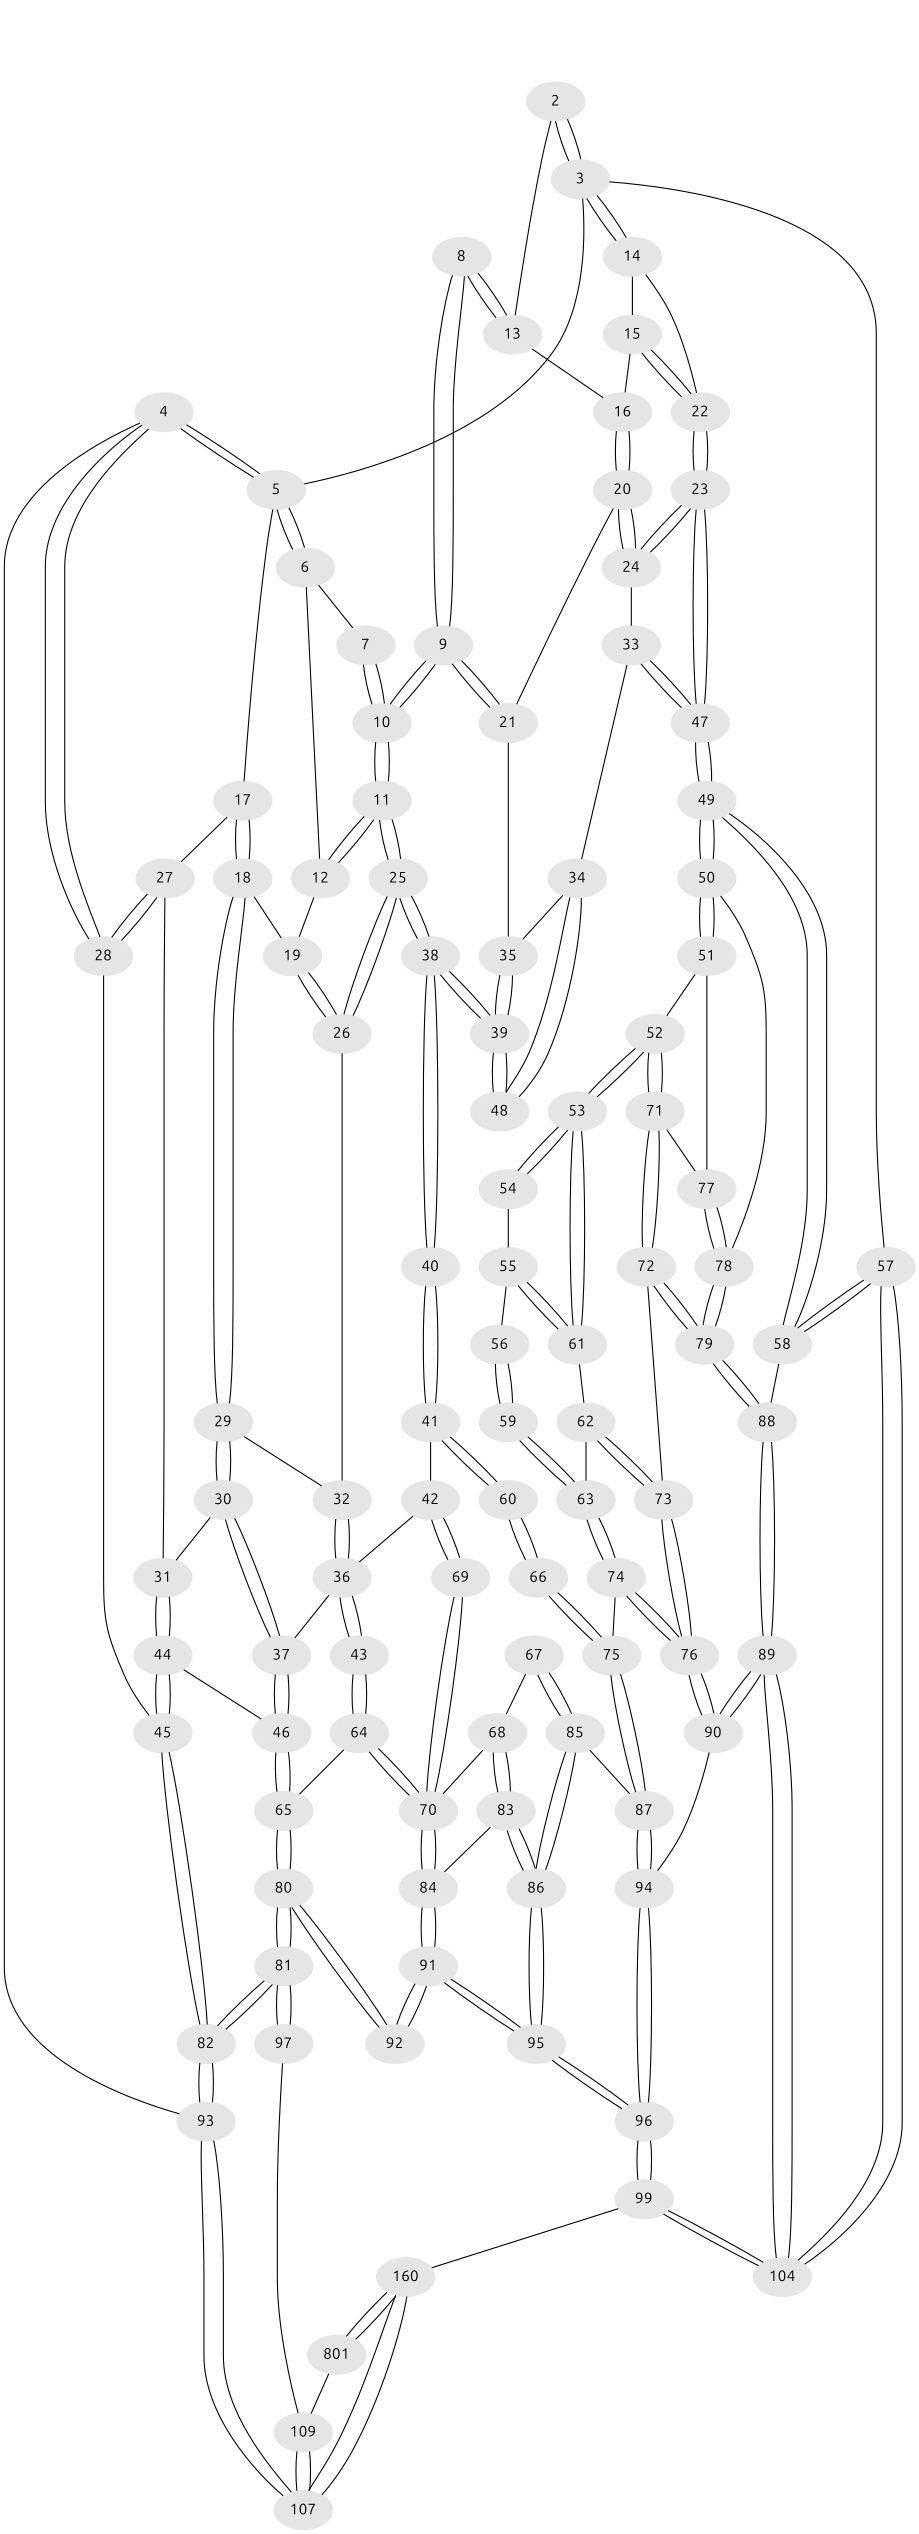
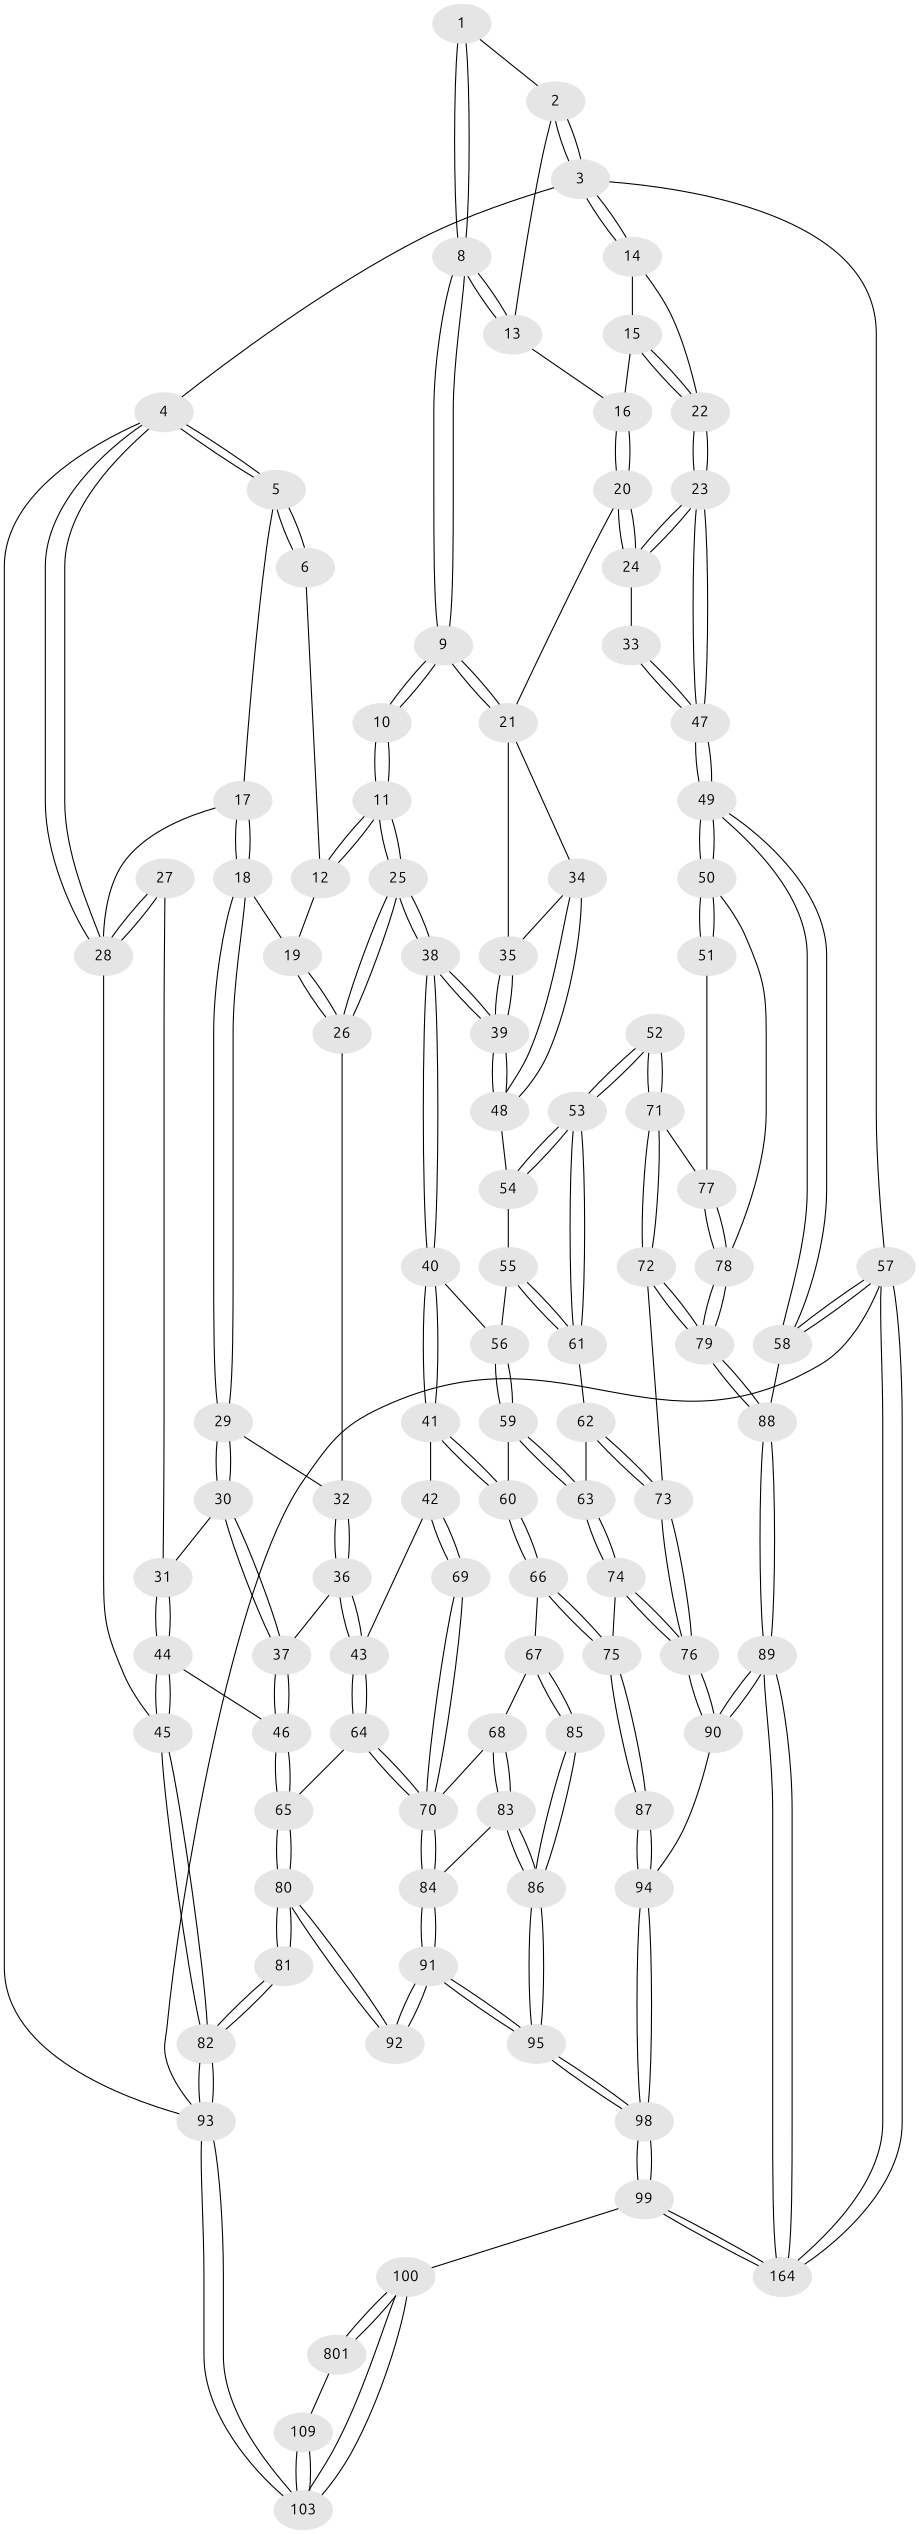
node "1": added
edge "3" -- "5": now "3" -- "4"
node "7": removed
edge "33" -- "34": now "21" -- "34"
edge "17" -- "27": now "17" -- "28"
edge "51" -- "52": removed
edge "48" -- "54": added
edge "40" -- "56": added
edge "57" -- "93": added
edge "59" -- "60": added
edge "42" -- "36": now "42" -- "43"
edge "66" -- "67": added
edge "85" -- "87": removed
node "97": removed
node "96": label "96" -> "98"
node "160": label "160" -> "100"
node "104": label "104" -> "164"
node "107": label "107" -> "103"
